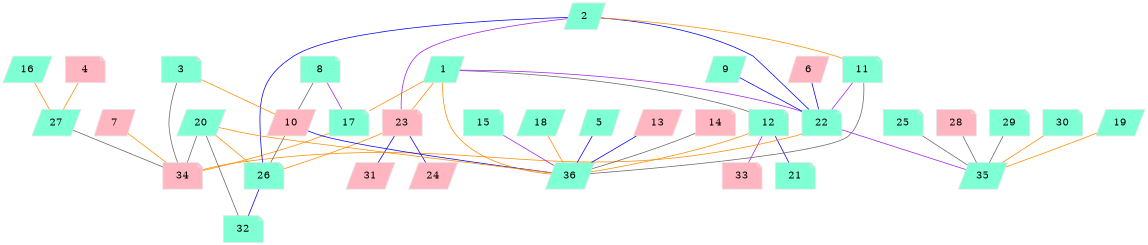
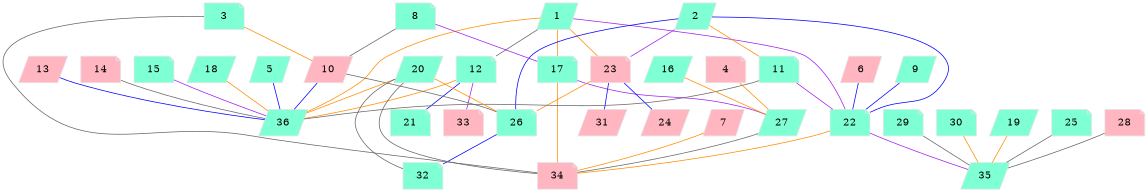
edge "17" -- "27": added
